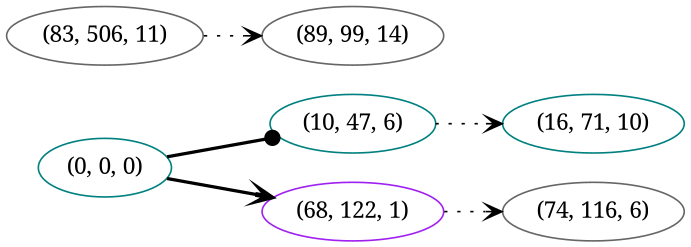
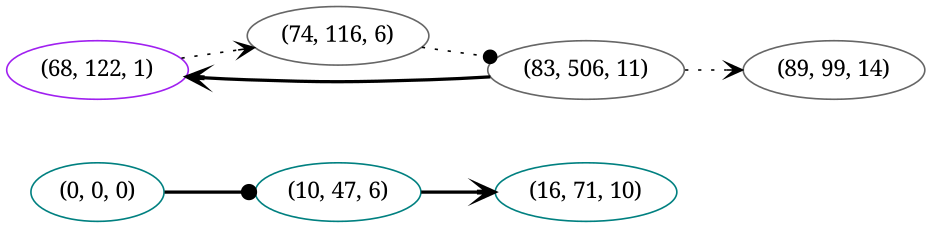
edge "(74, 116, 6)" -> "(83, 506, 11)": added
edge "(10, 47, 6)" -> "(16, 71, 10)": style dotted -> bold
edge "(0, 0, 0)" -> "(68, 122, 1)": now "(83, 506, 11)" -> "(68, 122, 1)"
